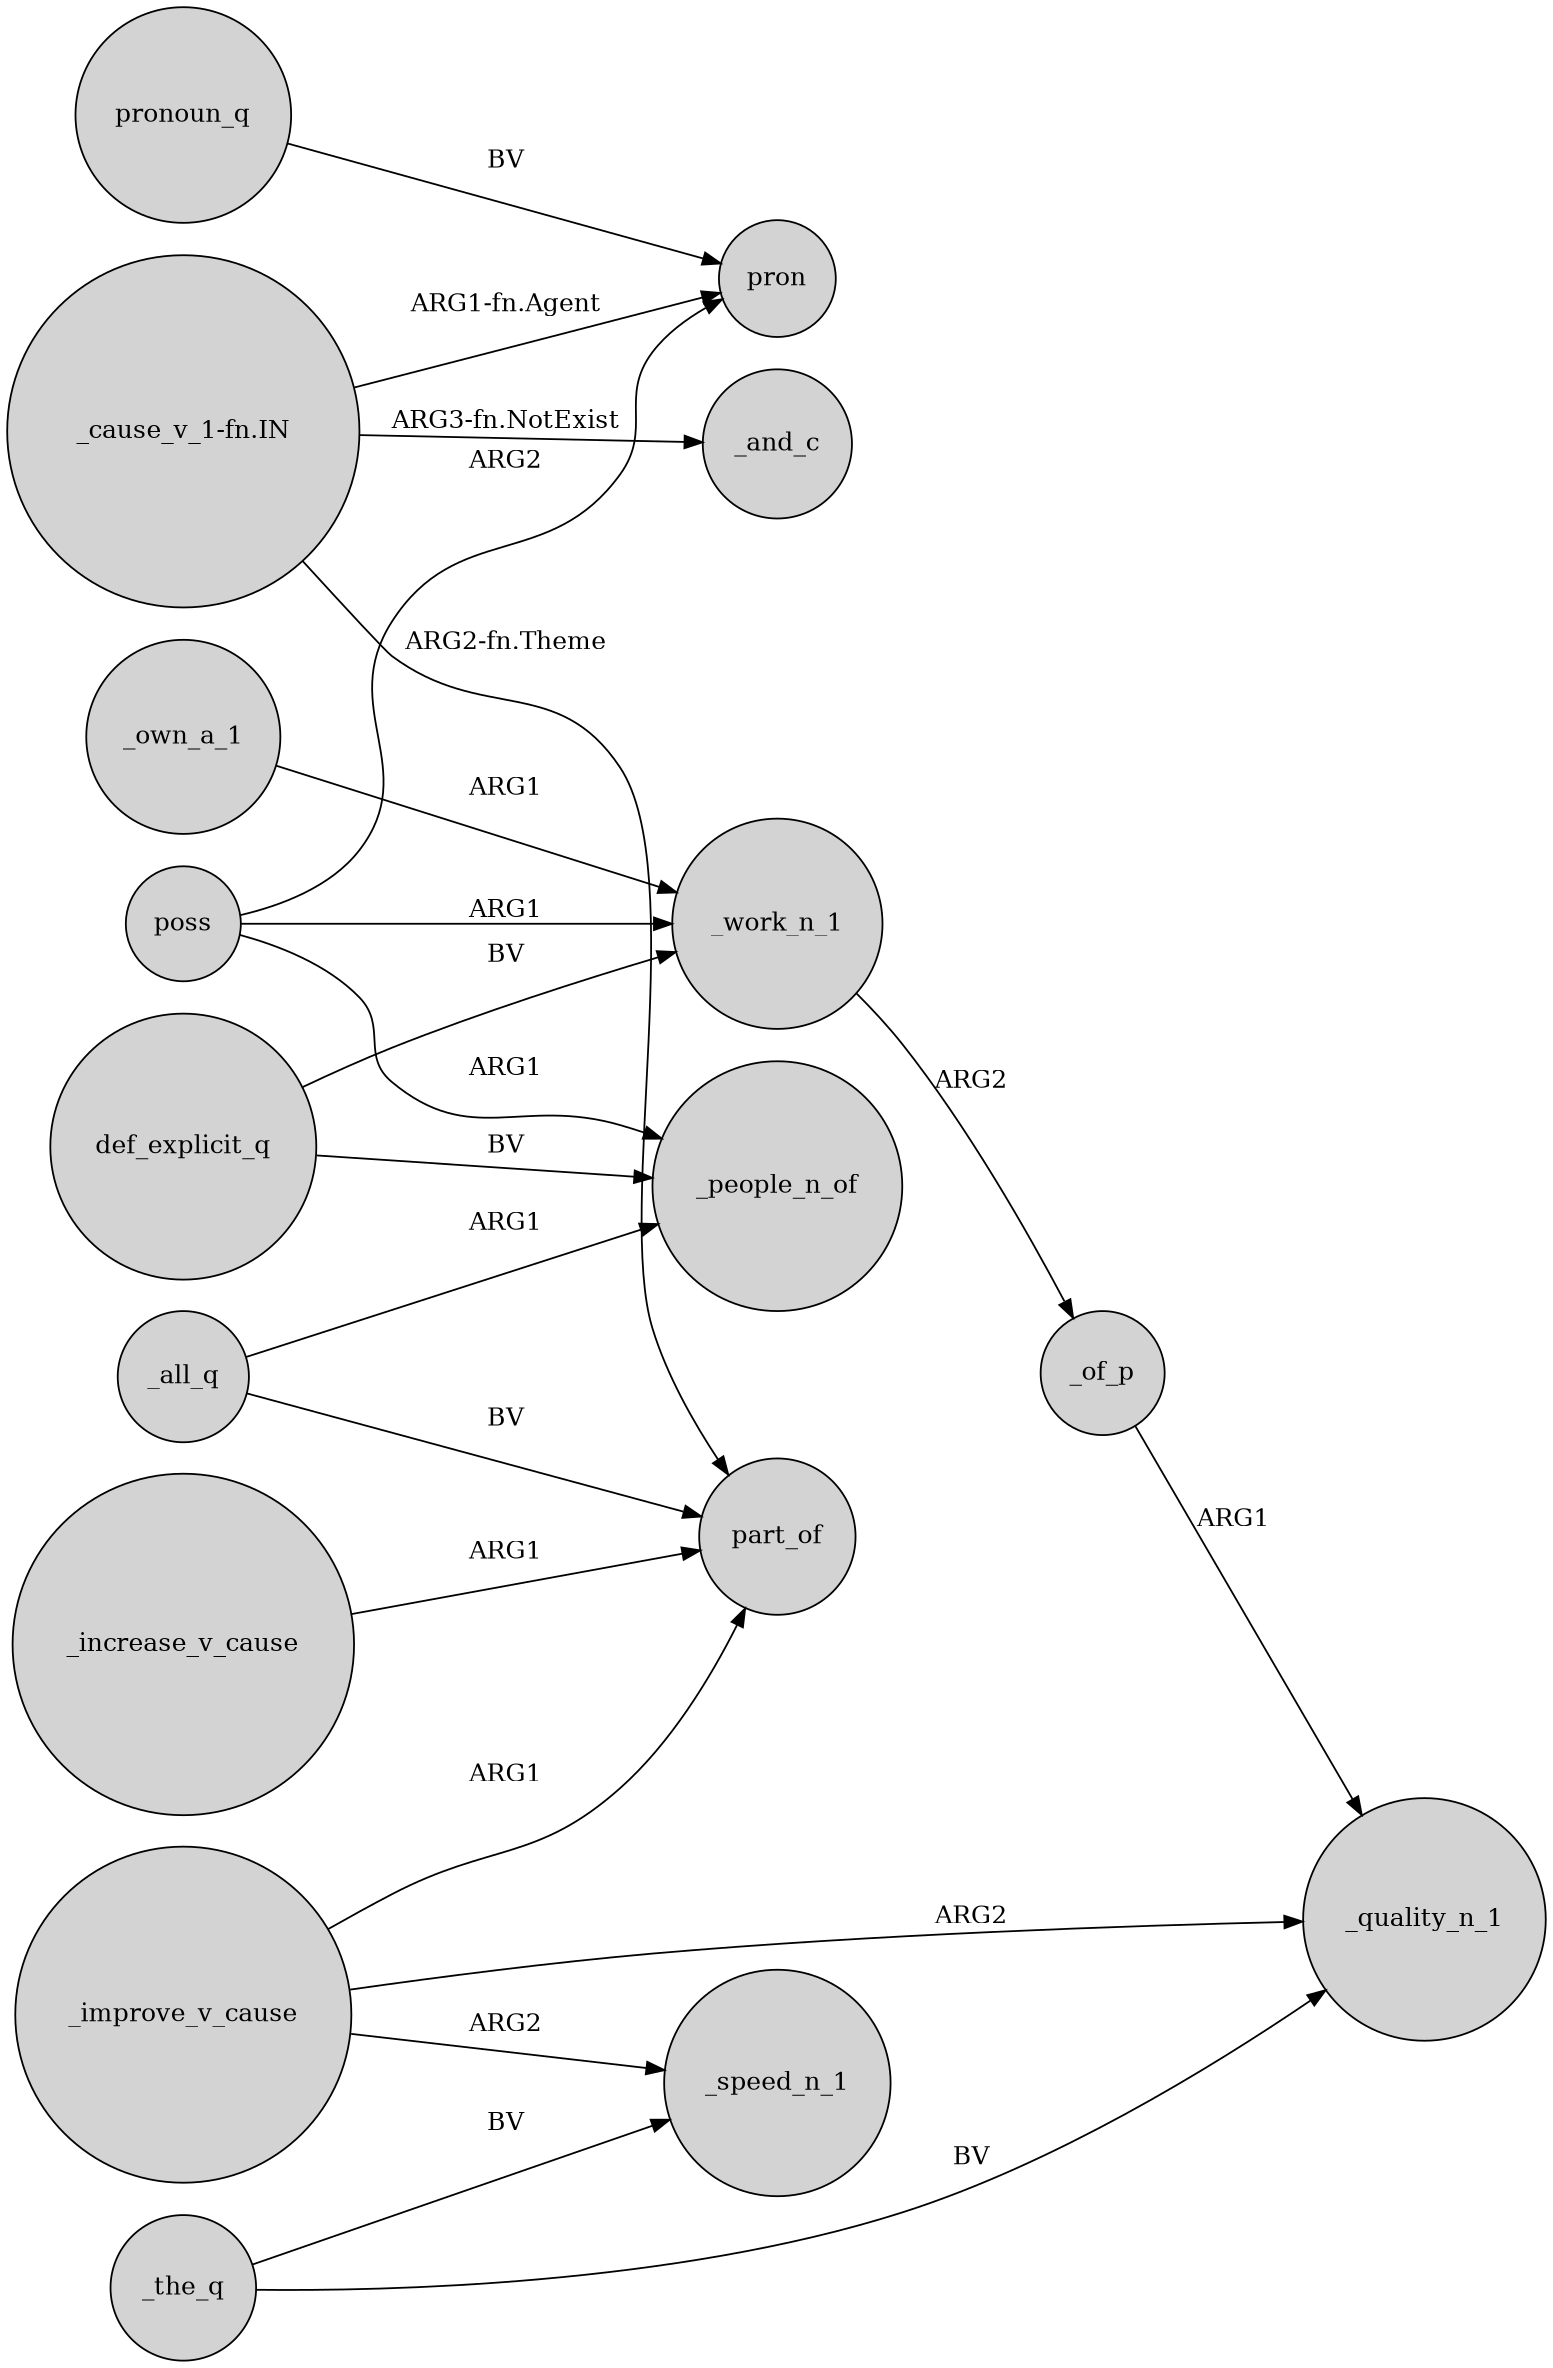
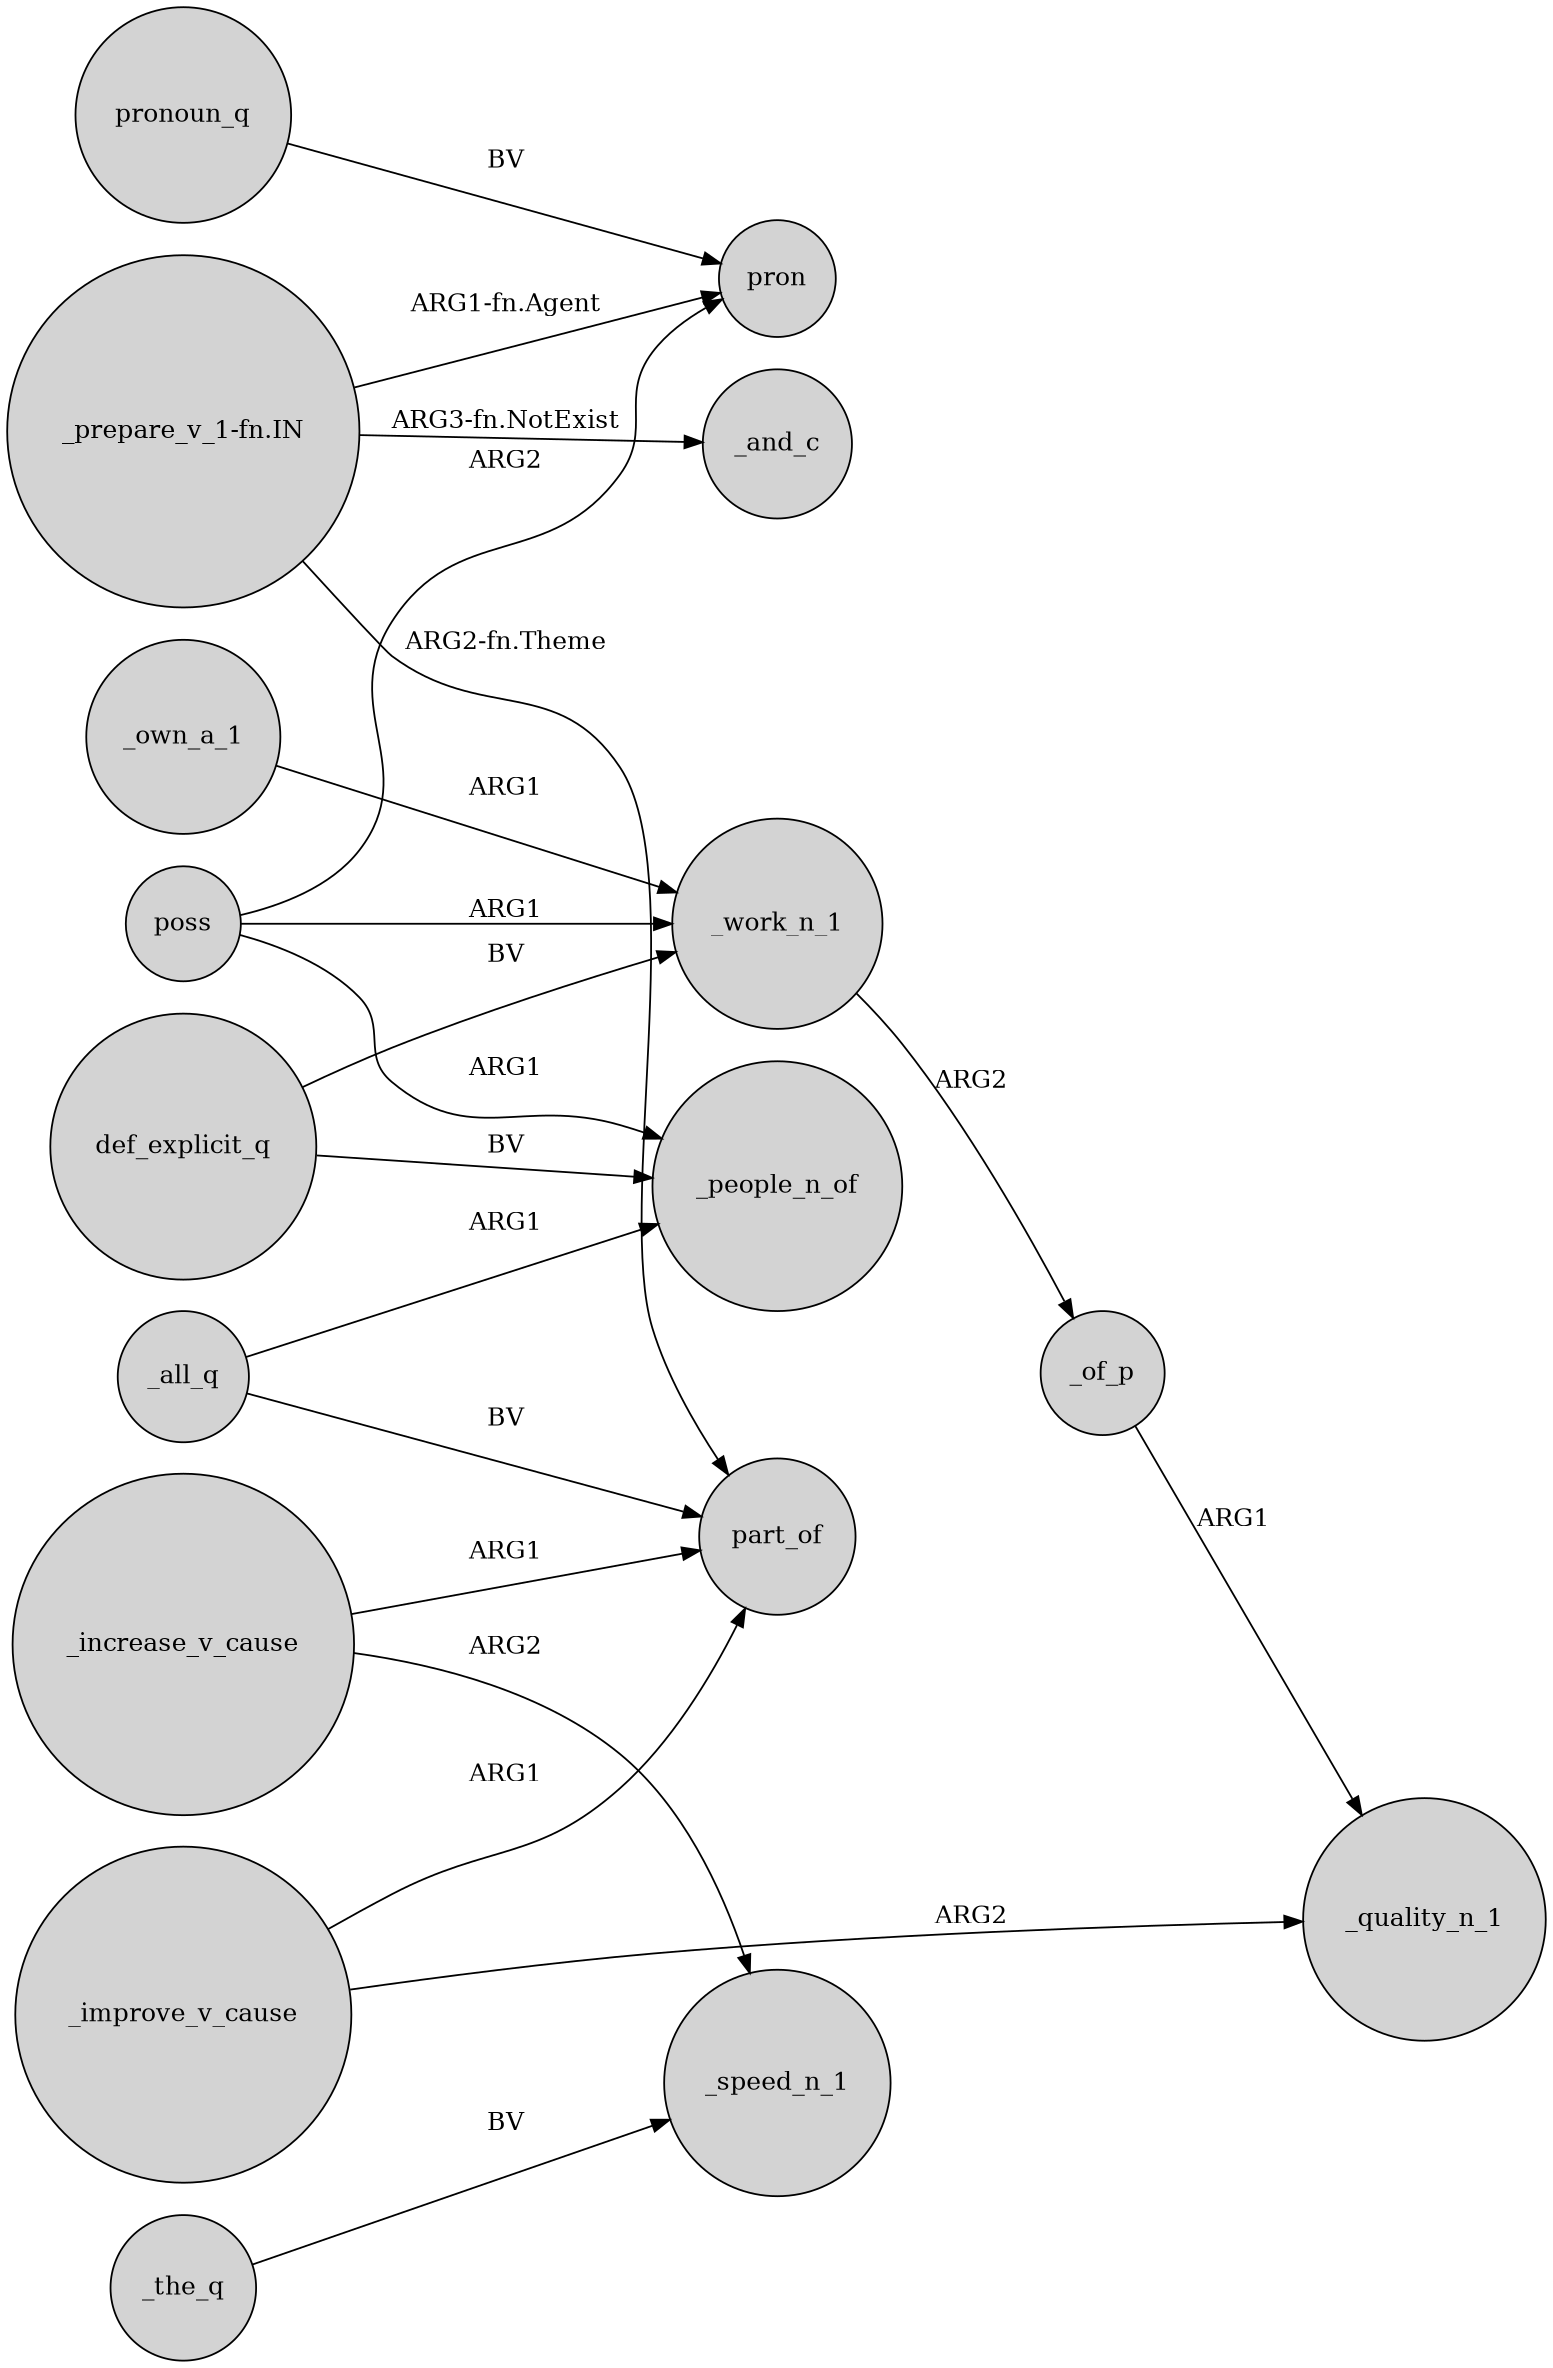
node "_cause_v_1-fn.IN": label "_cause_v_1-fn.IN" -> "_prepare_v_1-fn.IN"
edge "_improve_v_cause" -> "_speed_n_1": now "_increase_v_cause" -> "_speed_n_1"
edge "_the_q" -> "_quality_n_1": removed, label "BV"
